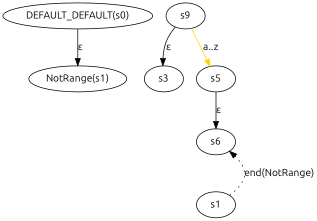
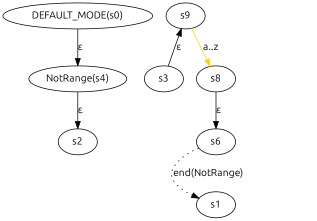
node "DEFAULT_DEFAULT(s0)": label "DEFAULT_DEFAULT(s0)" -> "DEFAULT_MODE(s0)"
edge "s9" -> "s3": reversed
node "NotRange(s1)": label "NotRange(s1)" -> "NotRange(s4)"
node "s5": label "s5" -> "s8"
node "s2": added
edge "s1" -> "s6": reversed
